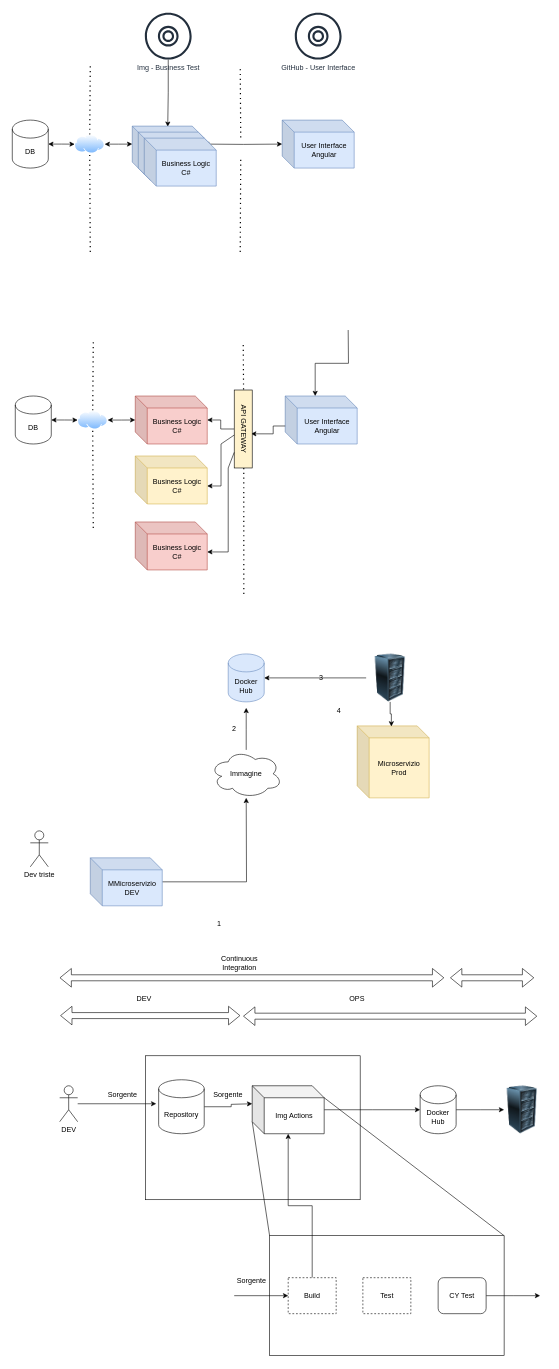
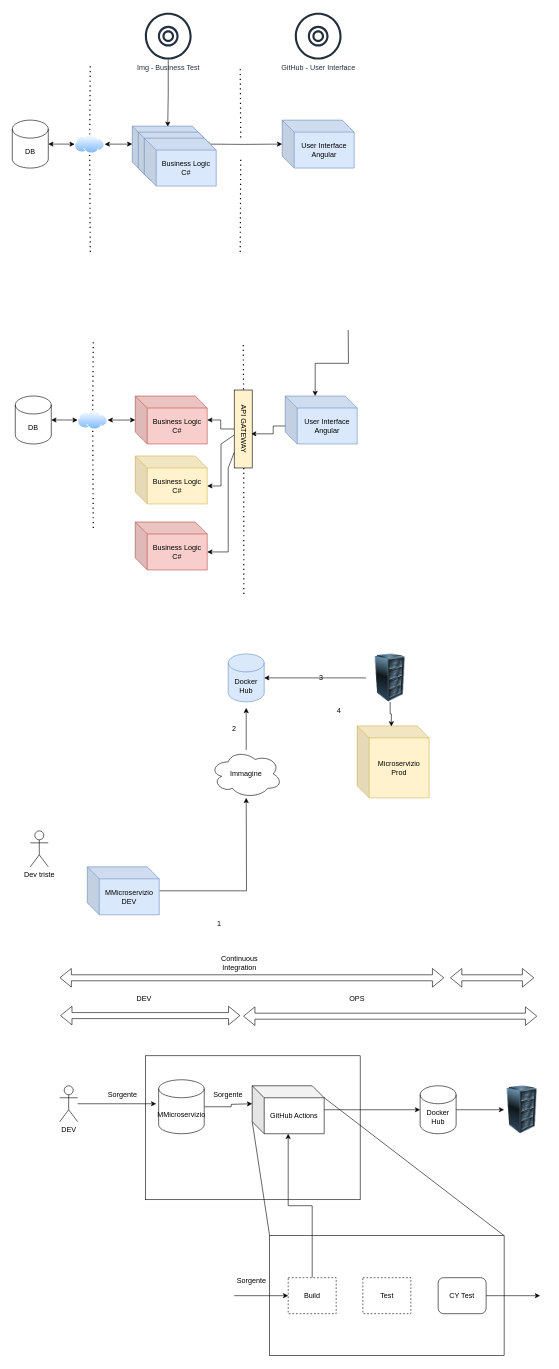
node "MMicroservizio DEV": moved (126, 882) -> (123, 891)
node "Repository": label "Repository" -> "MMicroservizio"
node "Img Actions": label "Img Actions" -> "GitHub Actions"
